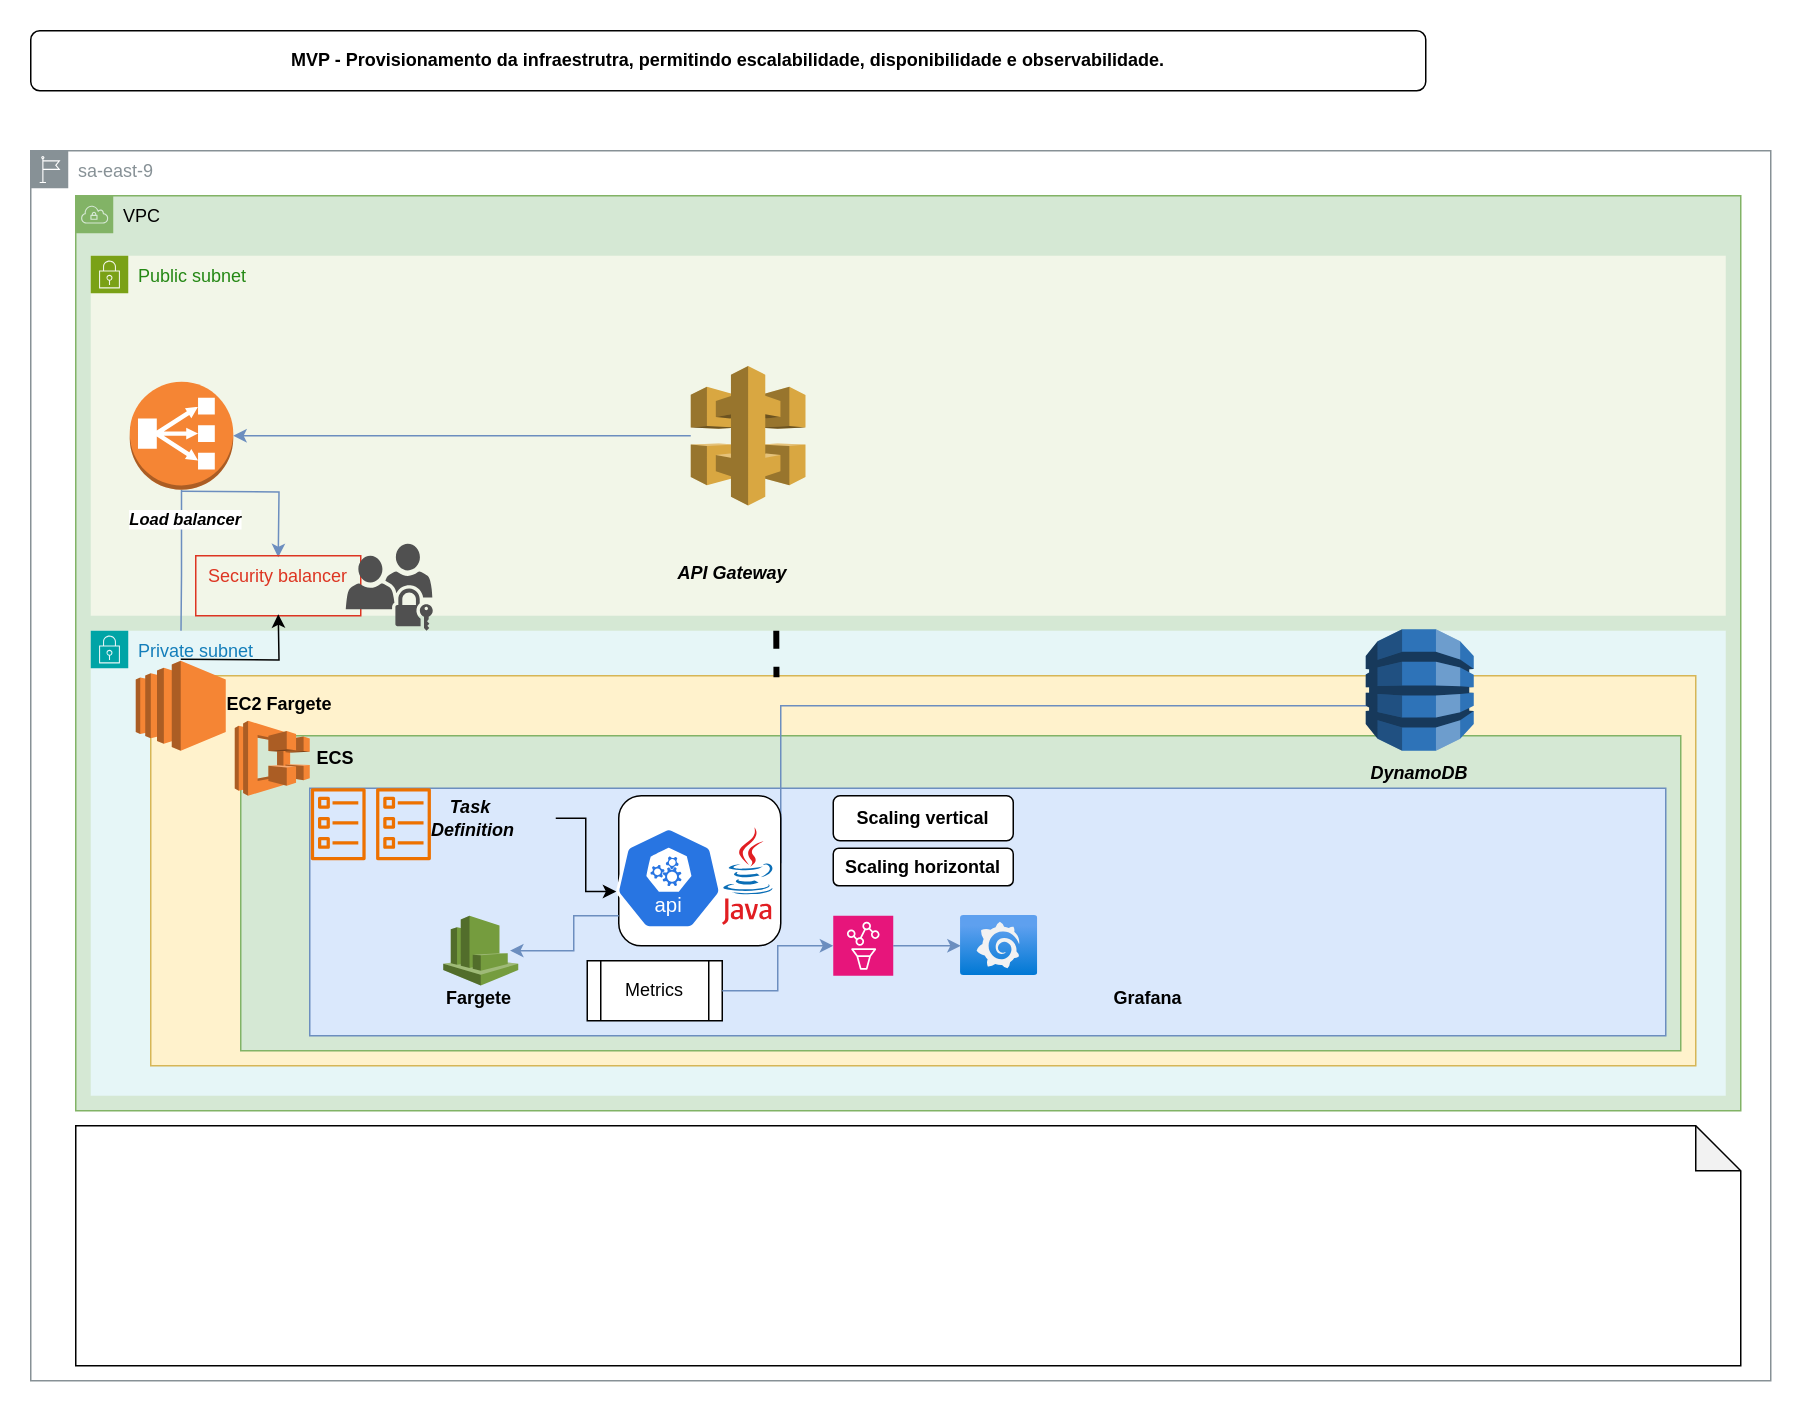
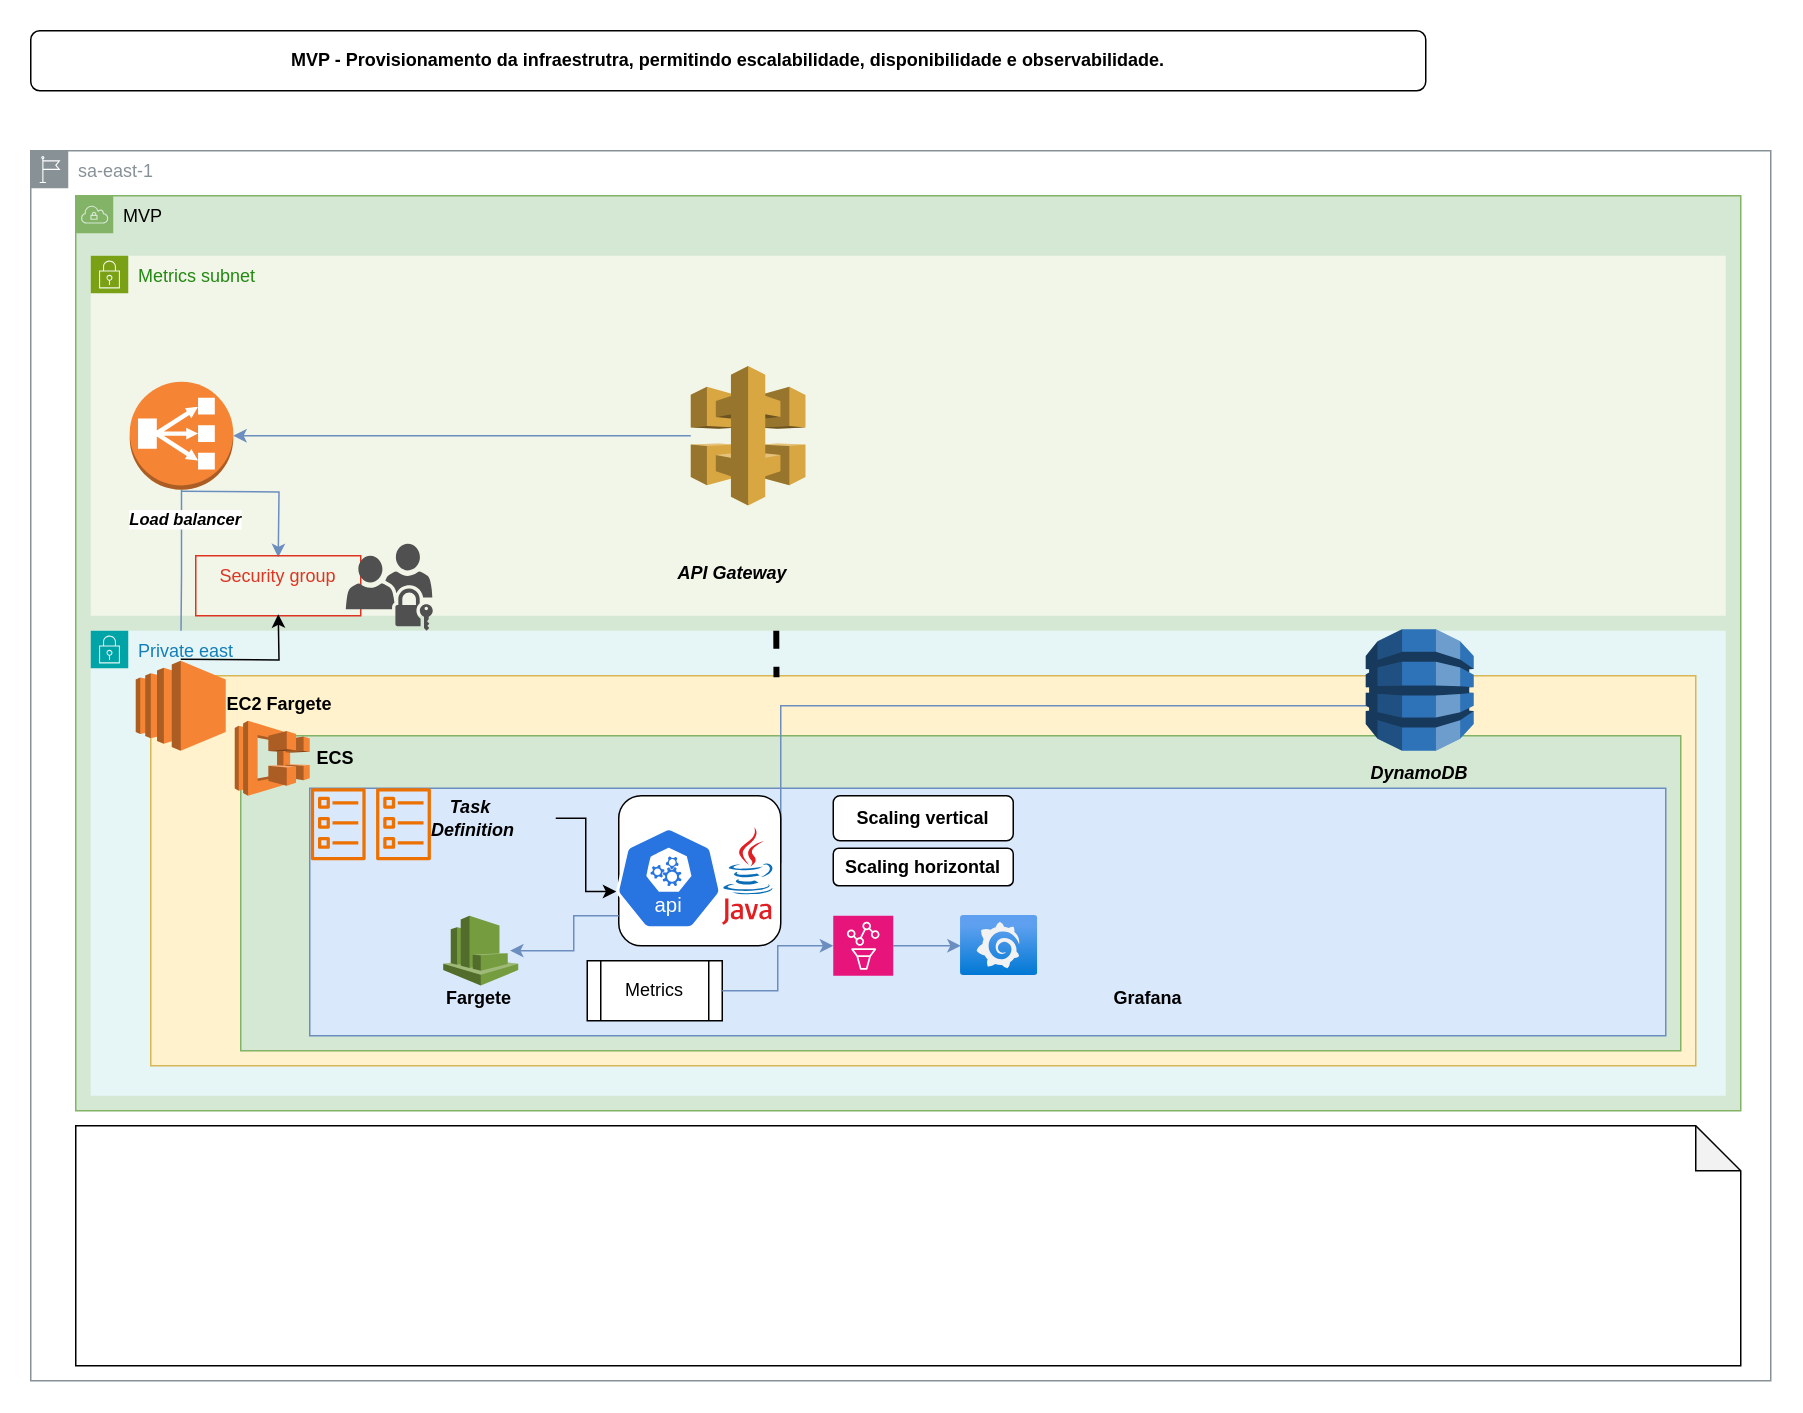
node "sa-east-9": label "sa-east-9" -> "sa-east-1"
node "VPC": label "VPC" -> "MVP"
node "Public subnet": label "Public subnet" -> "Metrics subnet"
node "Security balancer": label "Security balancer" -> "Security group"
node "Private subnet": label "Private subnet" -> "Private east"
